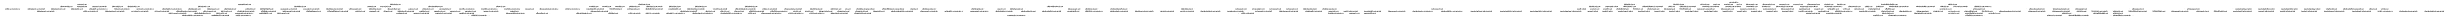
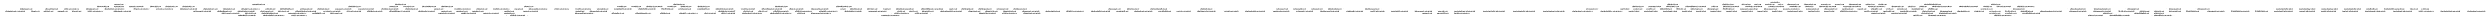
node "com.thoughtworks.paranamer:paranamer:jar:2.8:provided": added
